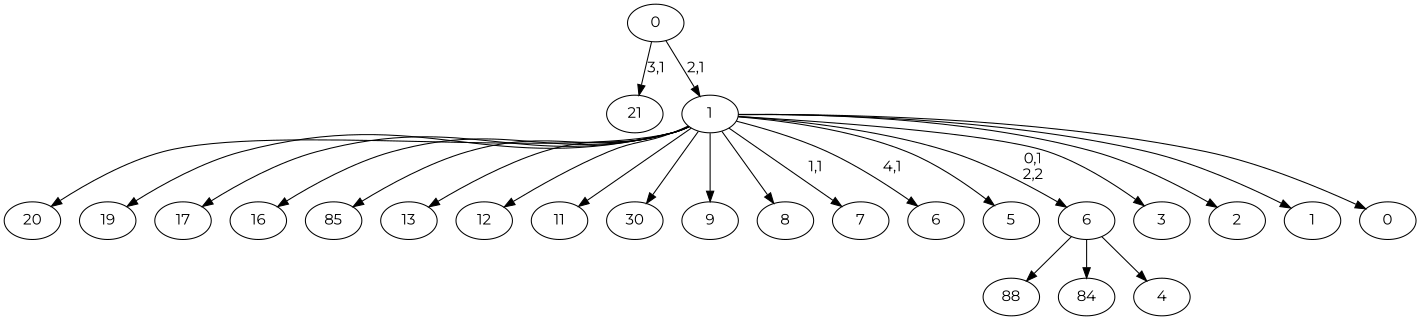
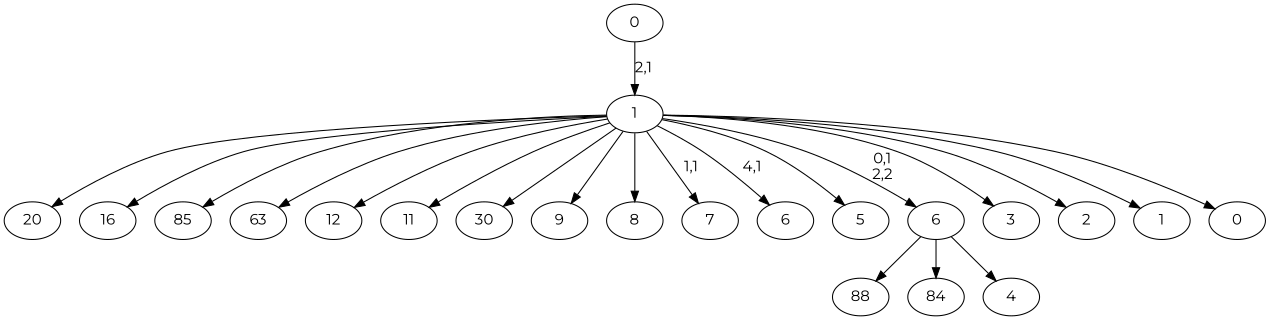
node "21": removed
node "19": removed
node "17": removed
node "13": label "13" -> "63"
